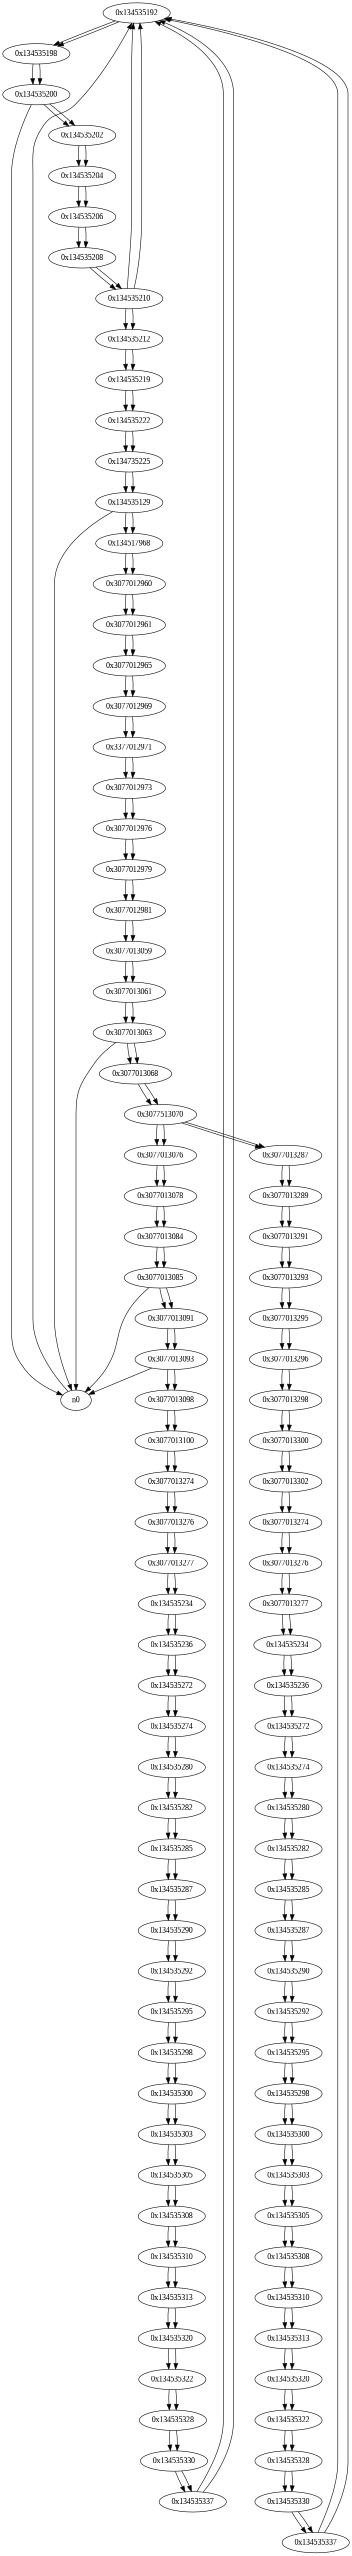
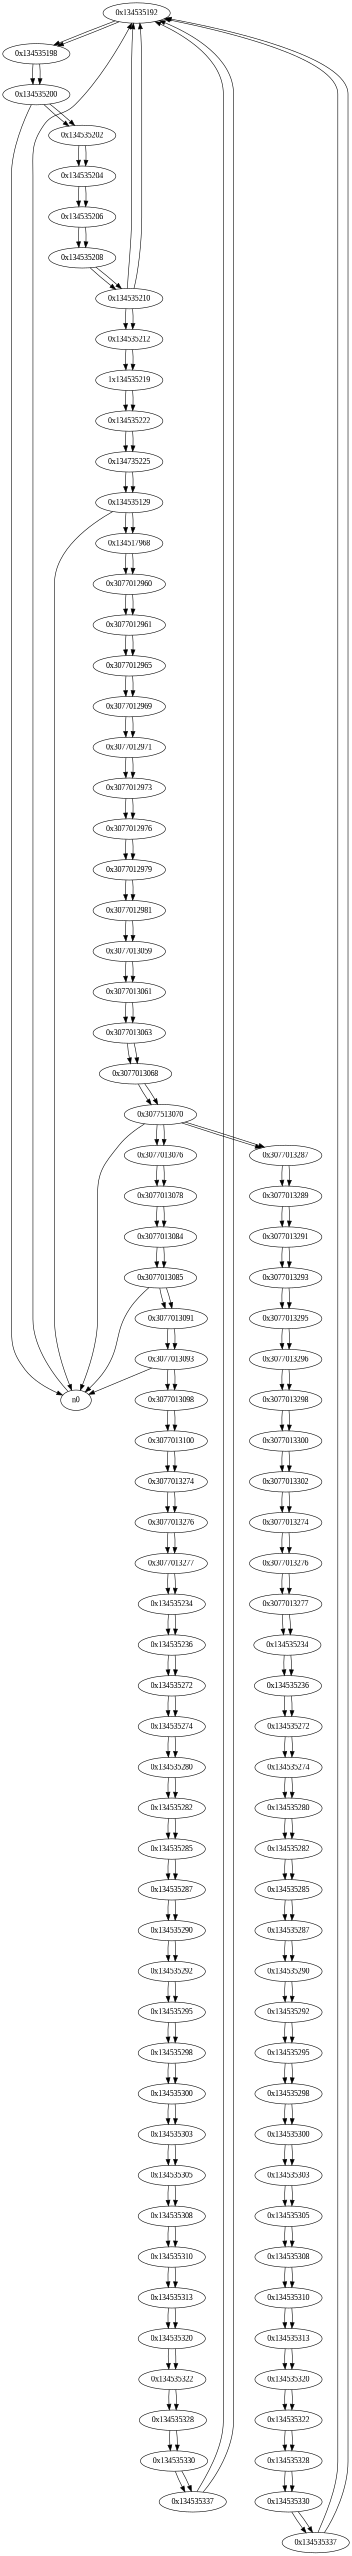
node "0x134535219": label "0x134535219" -> "1x134535219"
node "0x3377012971": label "0x3377012971" -> "0x3077012971"
edge "0x3077013063" -> "n0": now "0x3077513070" -> "n0"
